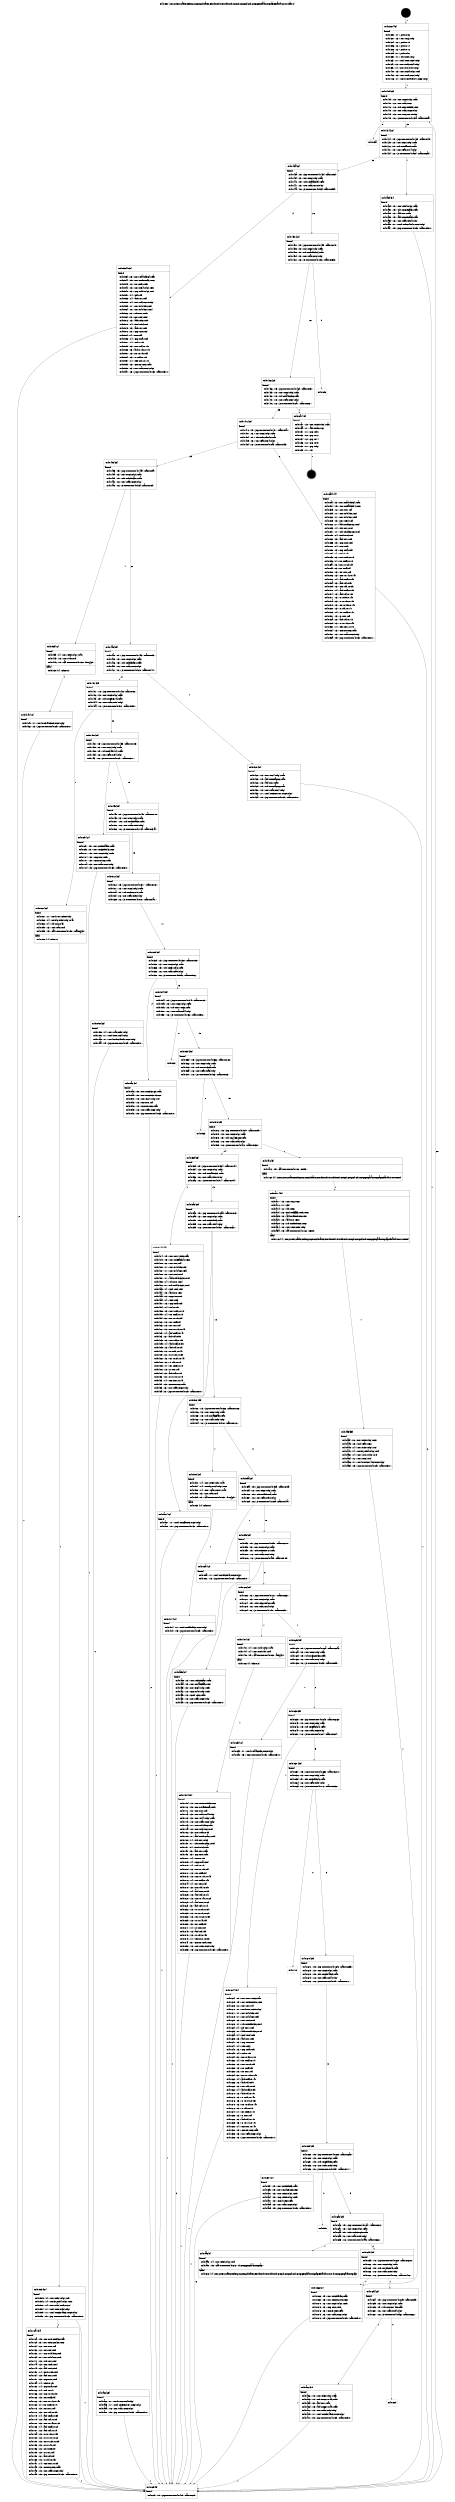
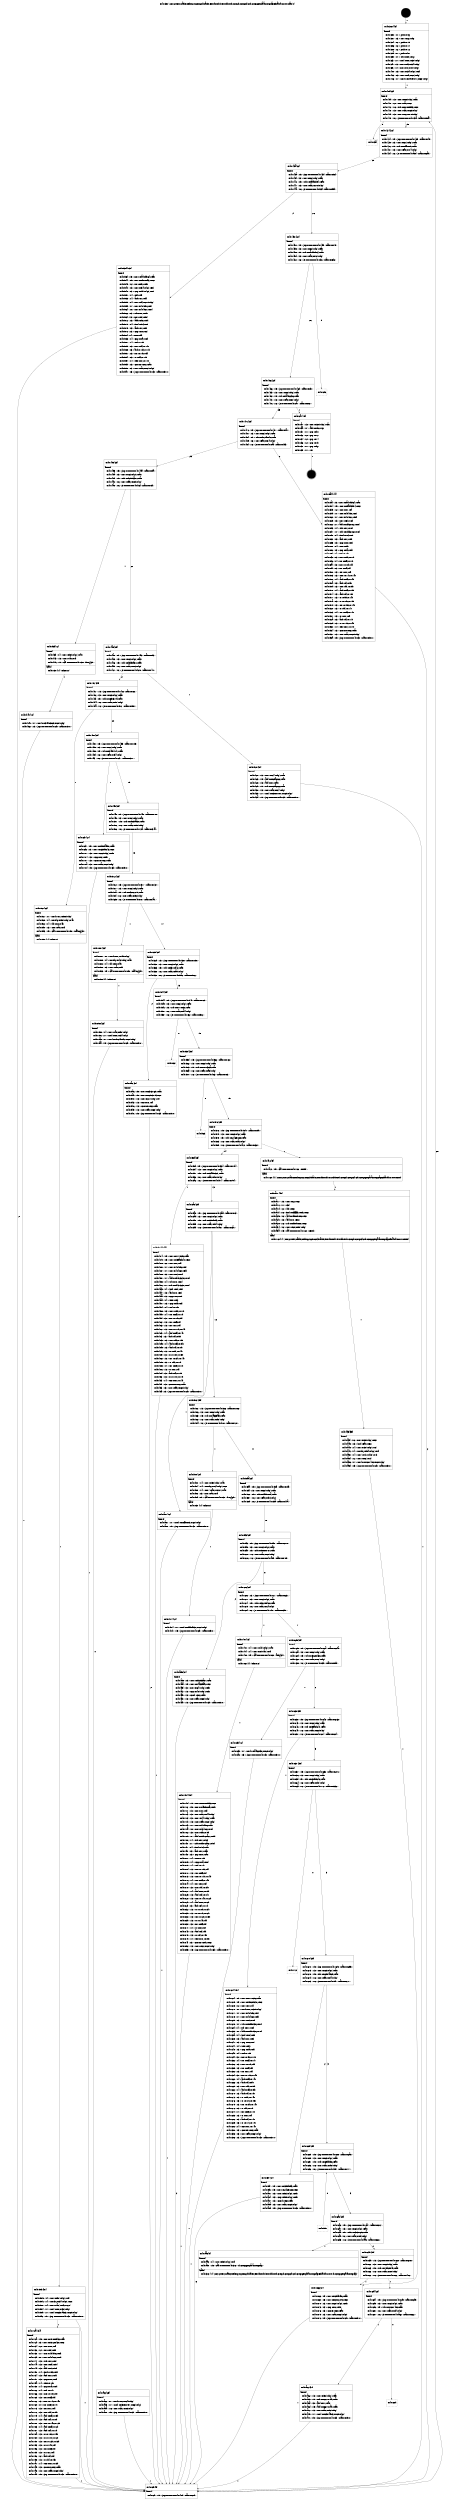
node "0x401a8d [31]": removed
node "0x401881 [23]": added
node "0x40185a [12]": removed
edge "0x401670 [25]" -> "0x4019f7 [27]": added, label "2"
edge "0x401689 [25]" -> "0x401b57": reversed
